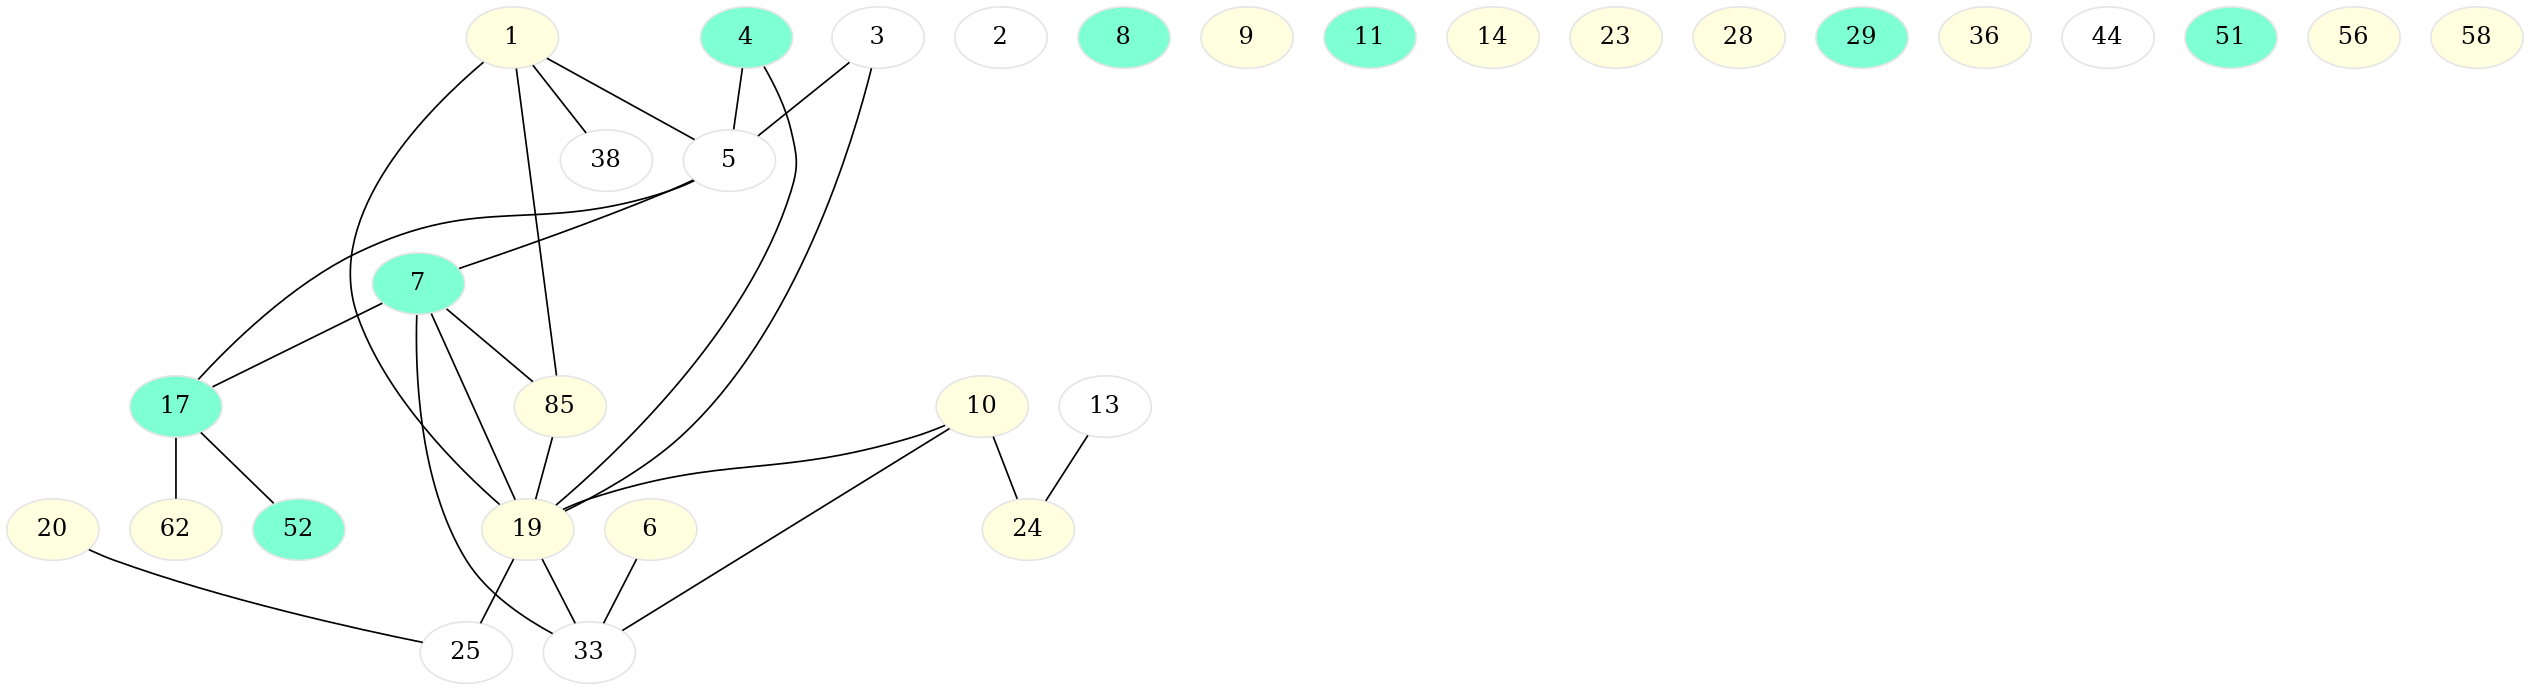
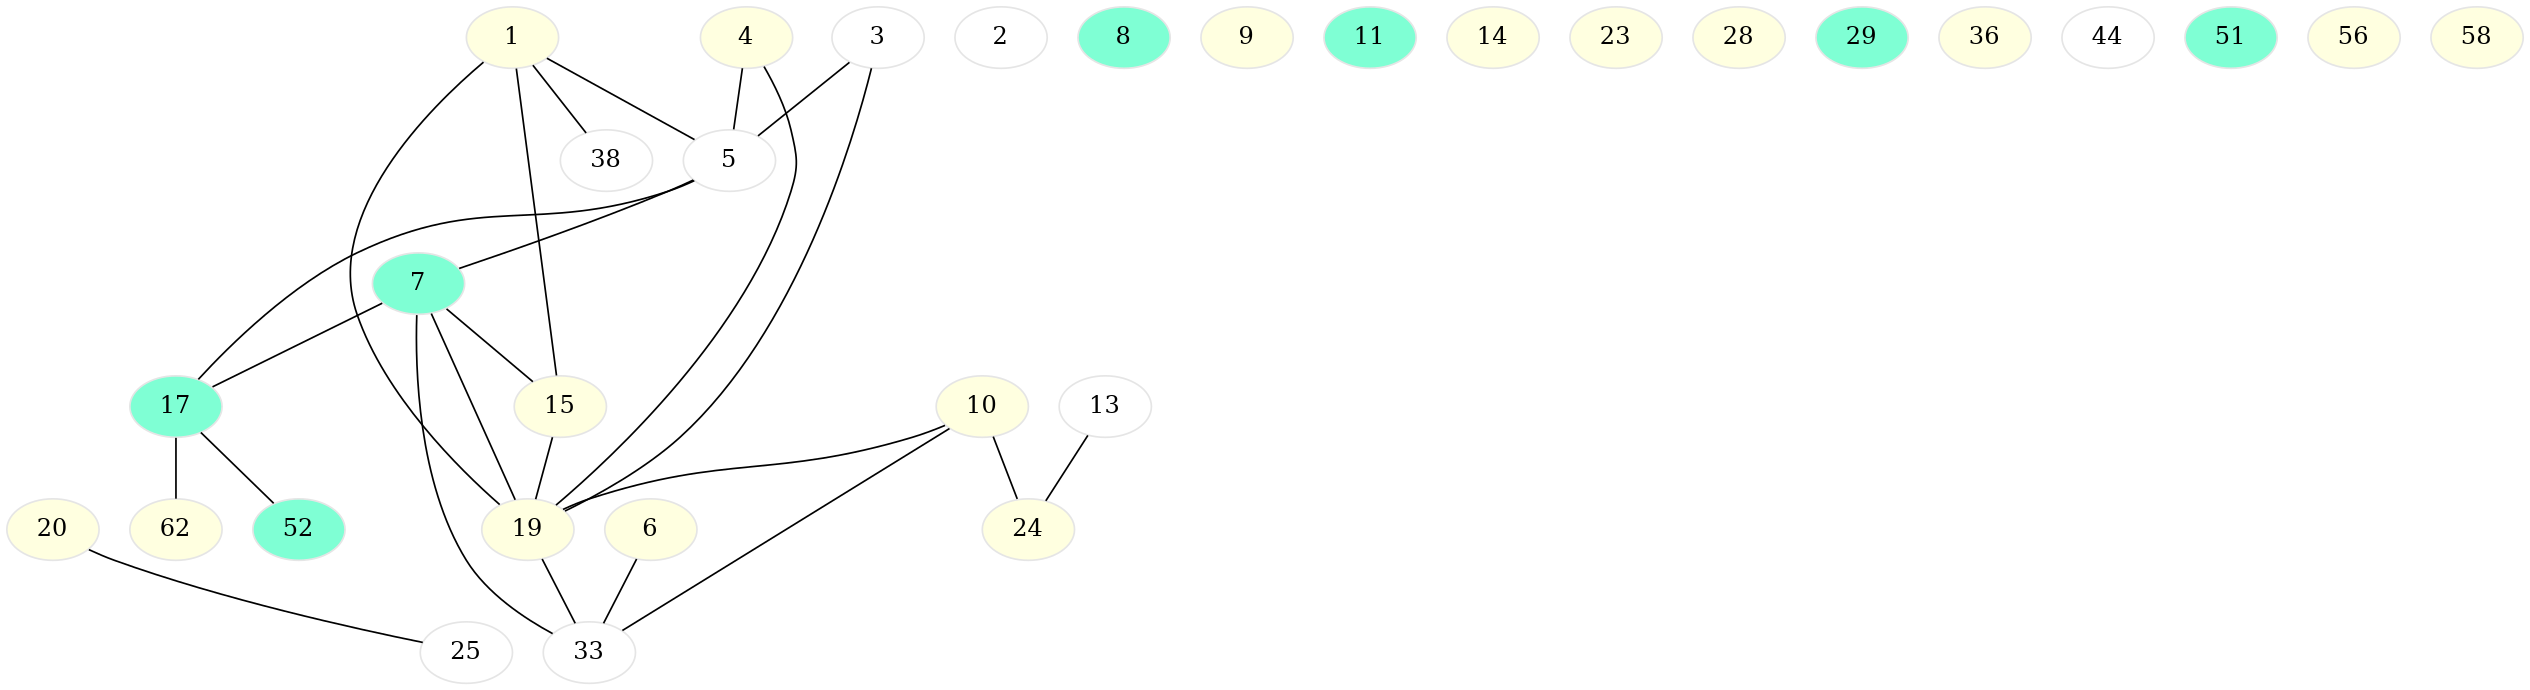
node "4": fillcolor aquamarine -> lightyellow
node "85": label "85" -> "15"
edge "19" -- "25": removed
